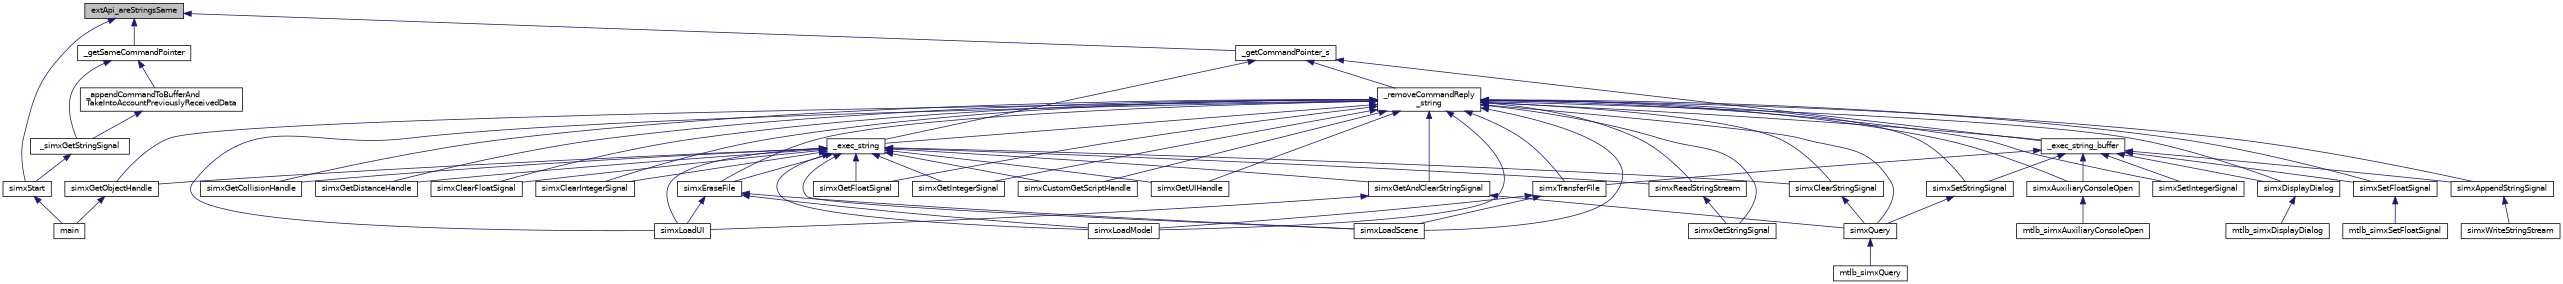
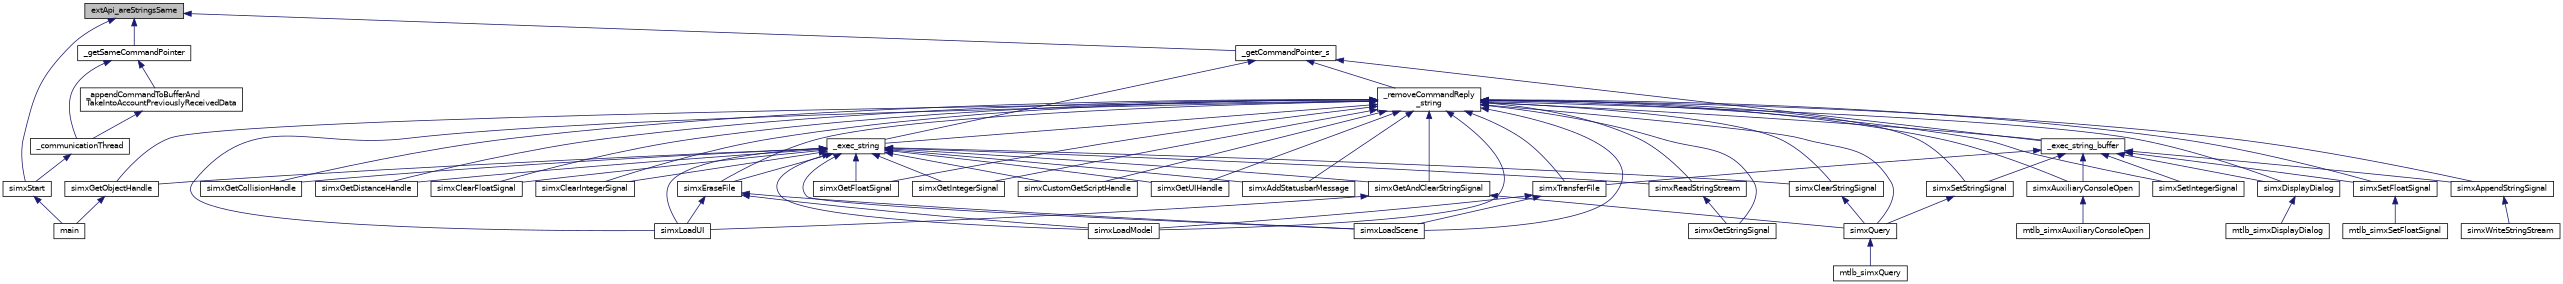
node "_simxGetStringSignal": label "_simxGetStringSignal" -> "_communicationThread"
node "simxAddStatusbarMessage": added
